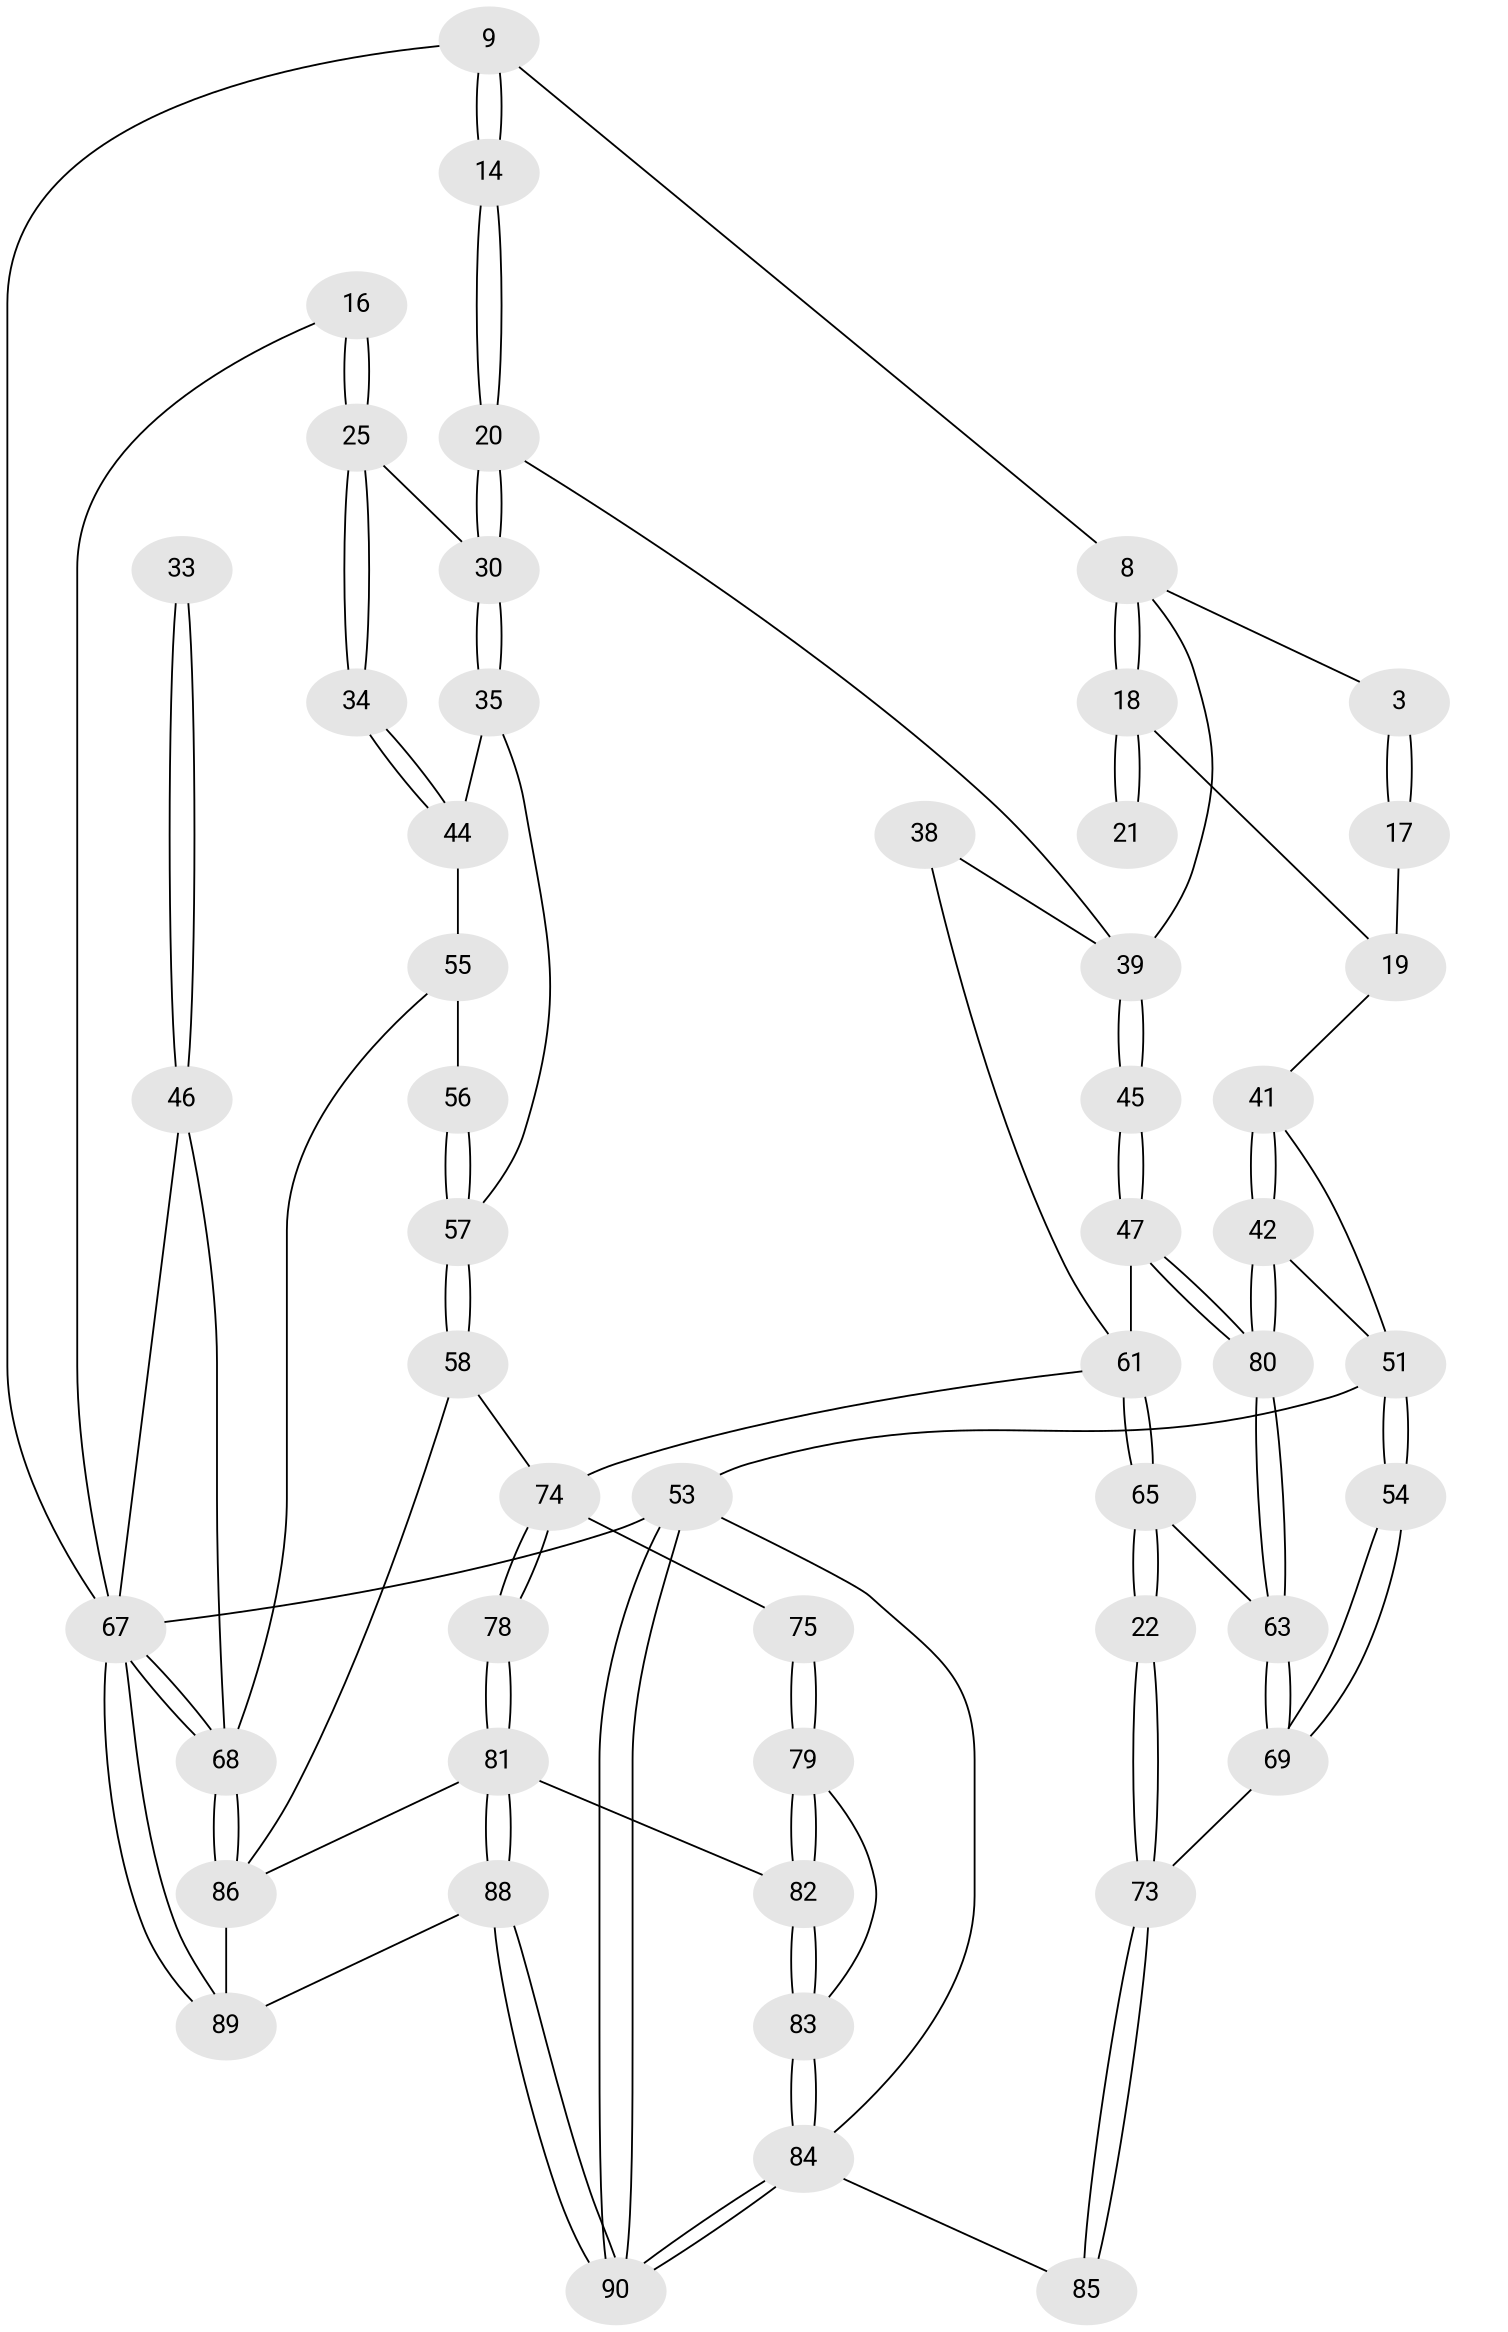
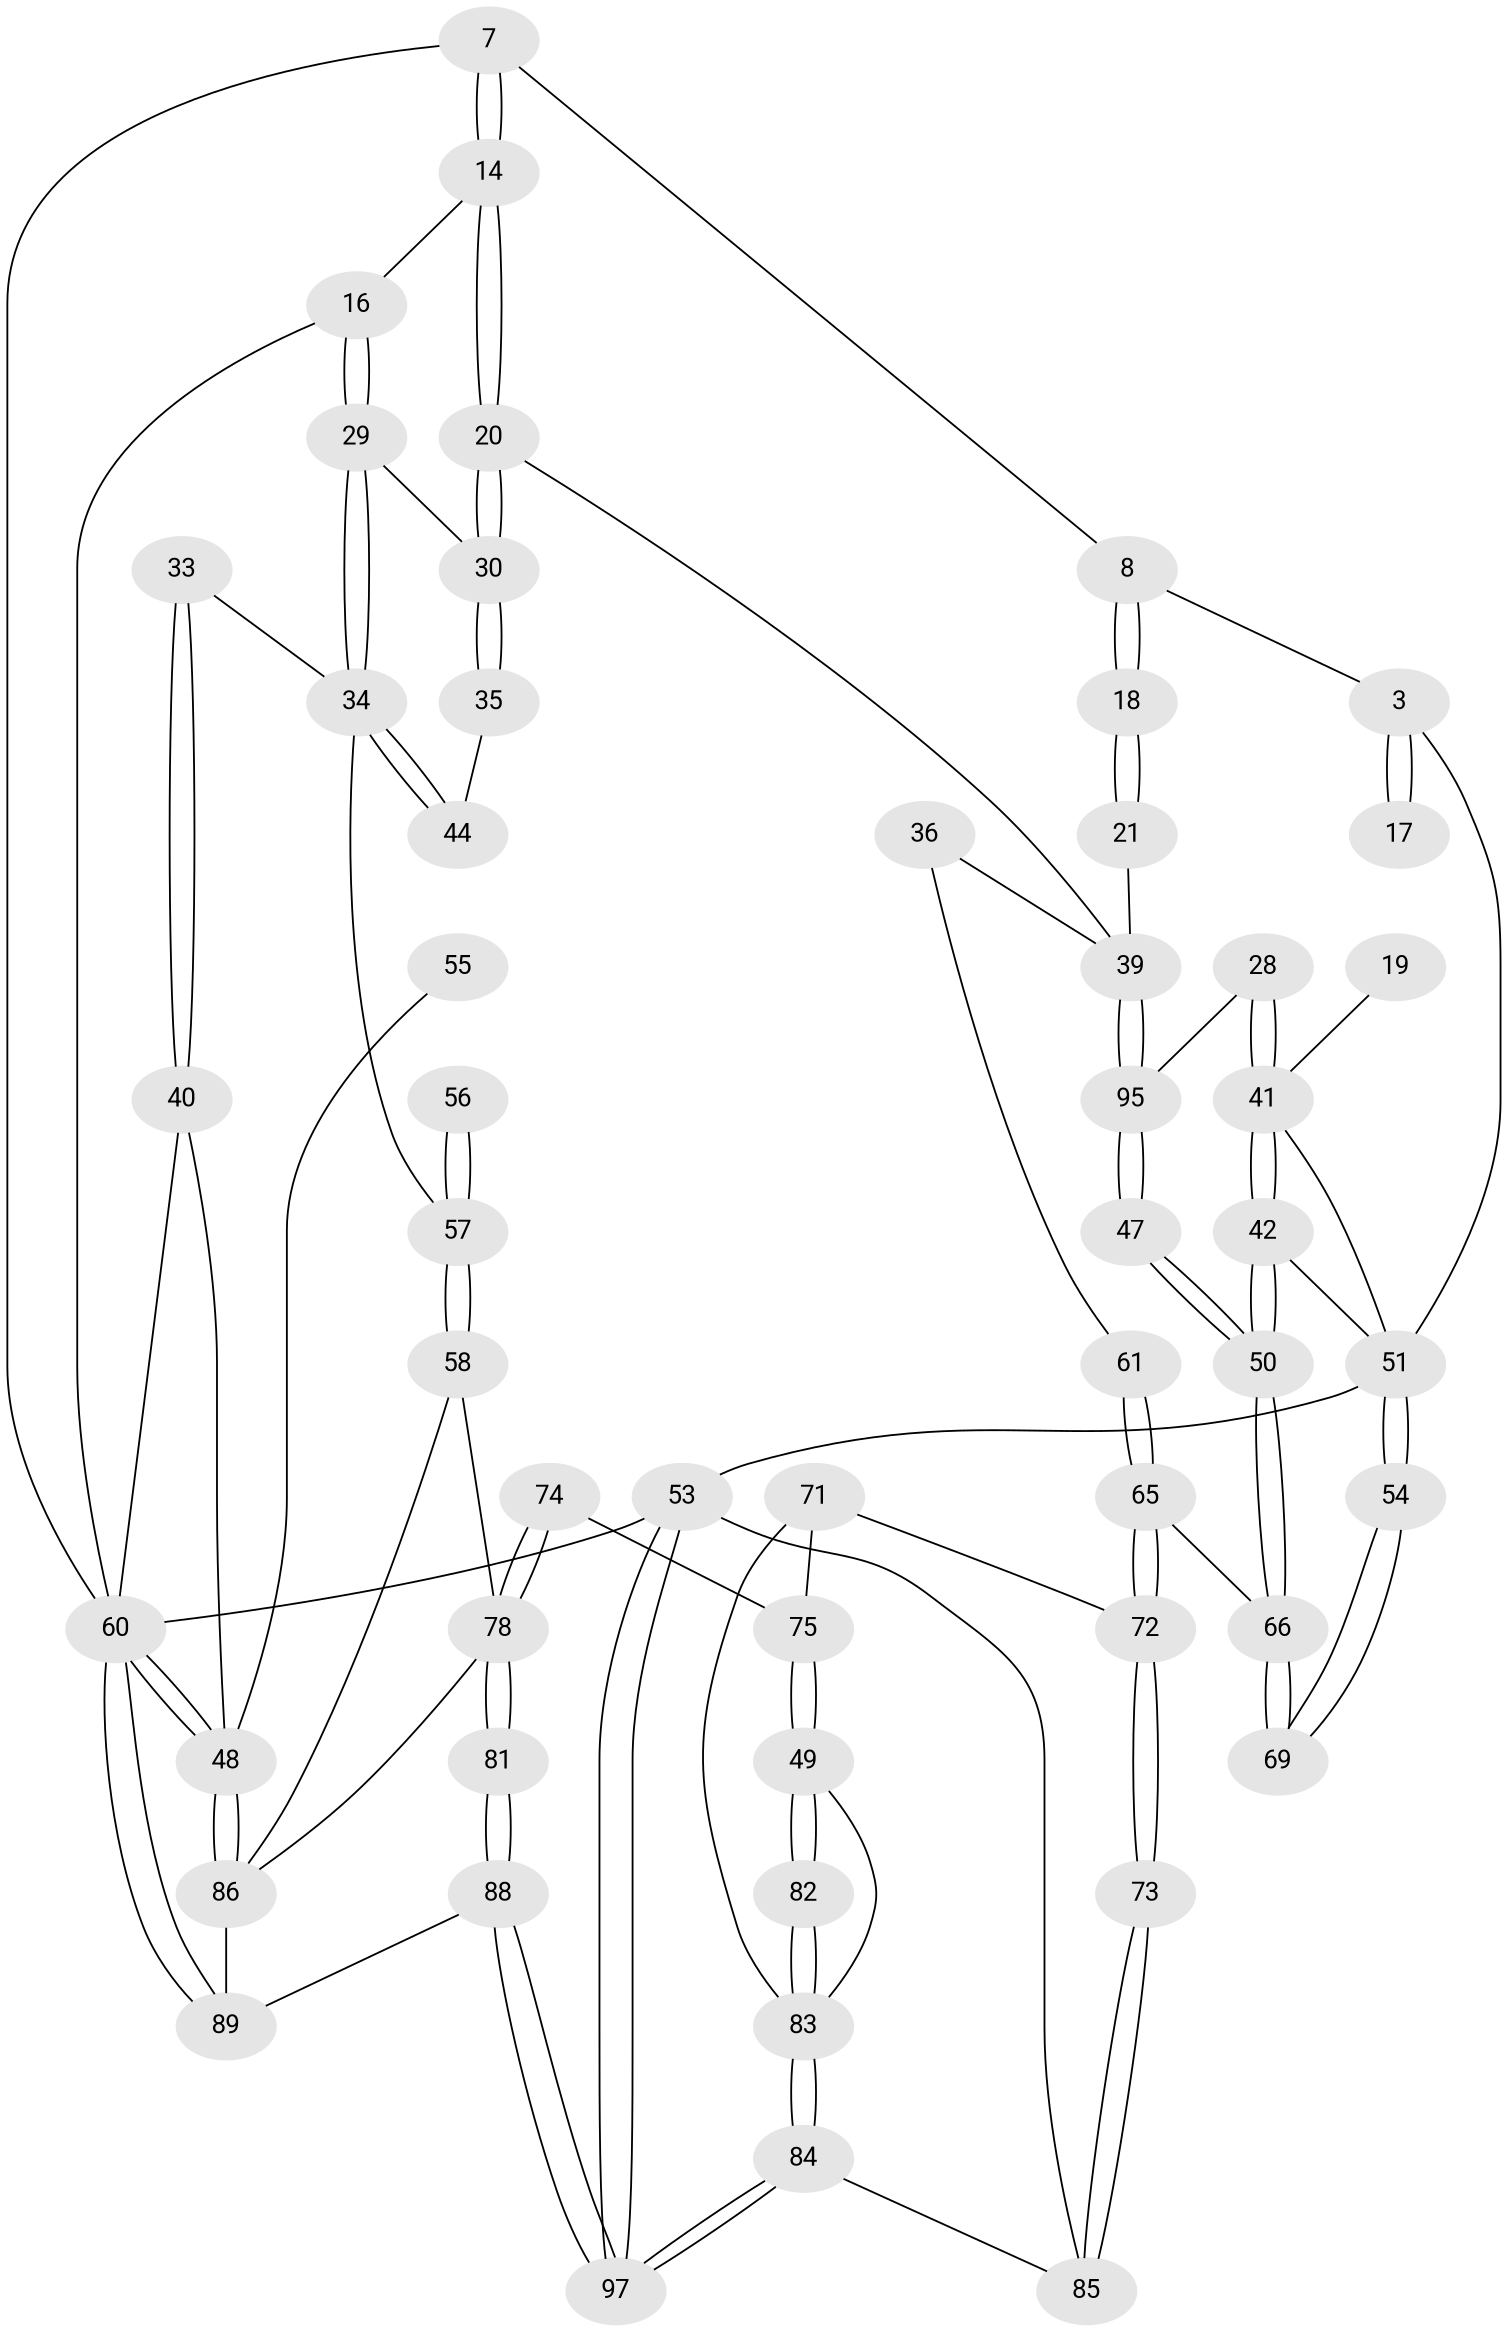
node "9": label "9" -> "7"
edge "14" -- "16": added
node "25": label "25" -> "29"
edge "33" -- "34": added
edge "8" -- "39": now "21" -- "39"
node "38": label "38" -> "36"
edge "18" -- "19": removed
edge "44" -- "55": removed
edge "17" -- "19": removed
node "28": added
edge "35" -- "57": now "34" -- "57"
edge "3" -- "51": added
edge "55" -- "56": removed
node "46": label "46" -> "40"
node "45": label "45" -> "95"
edge "47" -- "61": removed
node "80": label "80" -> "50"
edge "61" -- "74": removed
edge "58" -- "74": now "58" -- "78"
node "71": added
node "67": label "67" -> "60"
node "22": label "22" -> "72"
node "63": label "63" -> "66"
node "68": label "68" -> "48"
node "79": label "79" -> "49"
edge "53" -- "84": now "53" -- "85"
edge "81" -- "86": now "78" -- "86"
edge "81" -- "82": removed
edge "69" -- "73": removed
node "90": label "90" -> "97"
